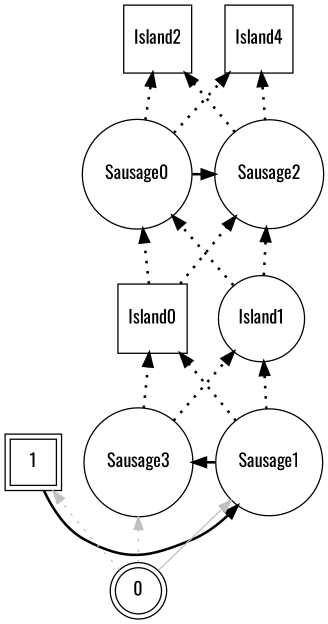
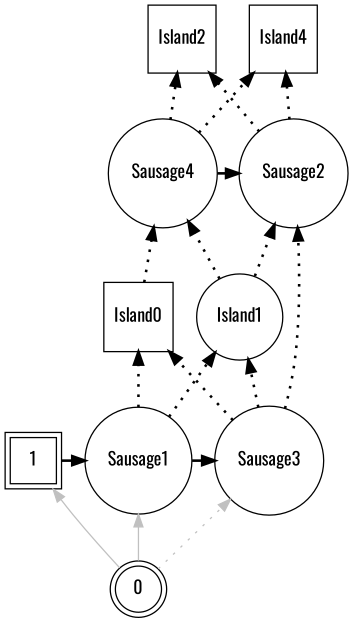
node "Sausage0": label "Sausage0" -> "Sausage4"
edge "Island0" -> "Sausage2": now "Sausage3" -> "Sausage2"
edge "0" -> "1": style dotted -> solid
